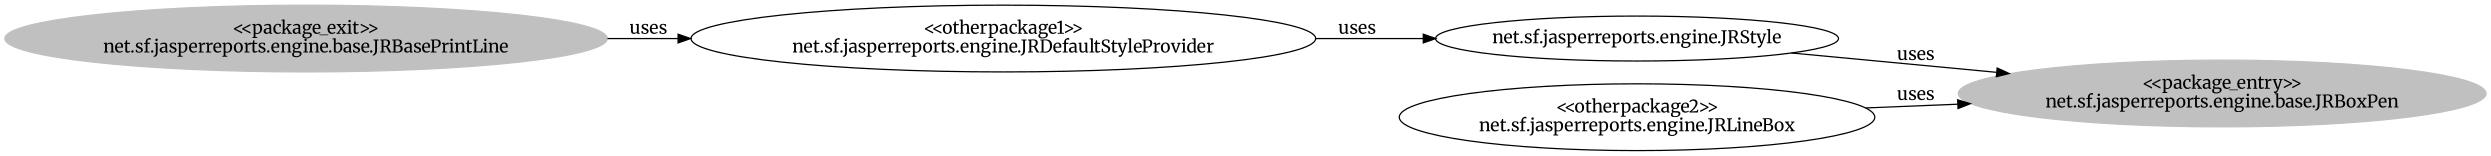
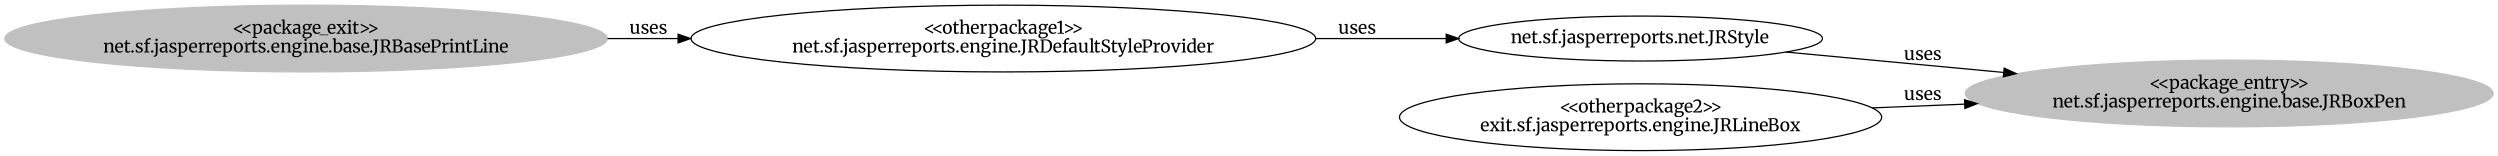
node "net.sf.jasperreports.engine.JRStyle": label "net.sf.jasperreports.engine.JRStyle" -> "net.sf.jasperreports.net.JRStyle"
node "<<otherpackage2>> net.sf.jasperreports.engine.JRLineBox": label "<<otherpackage2>> net.sf.jasperreports.engine.JRLineBox" -> "<<otherpackage2>> exit.sf.jasperreports.engine.JRLineBox"
